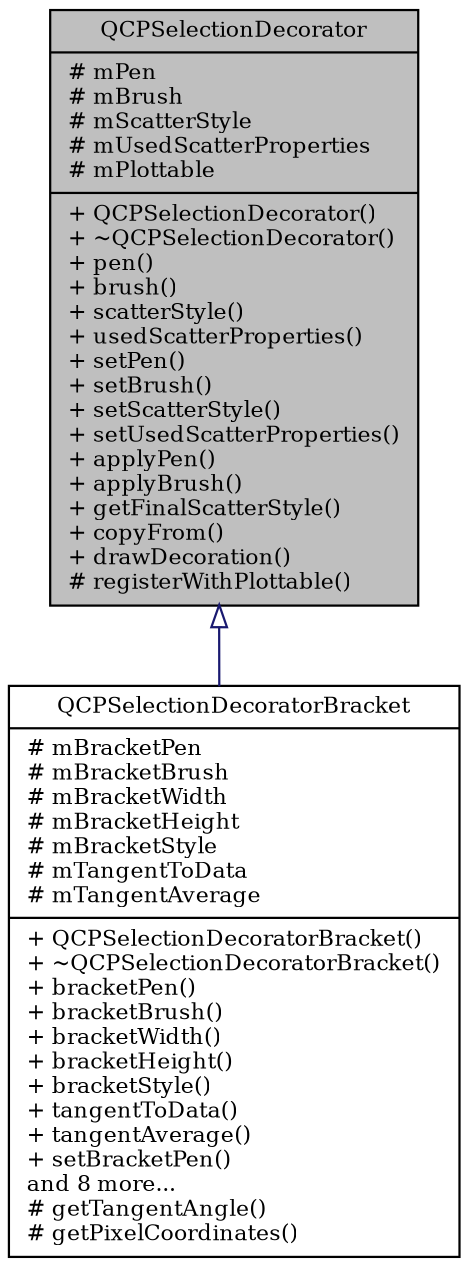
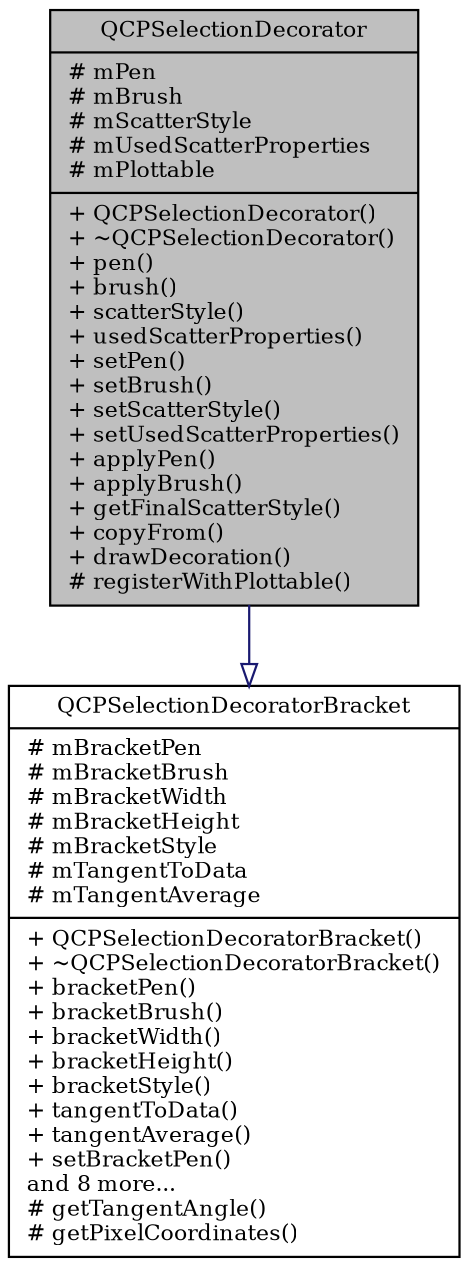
edge "QCPSelectionDecoratorBracket" -> "QCPSelectionDecorator": reversed
